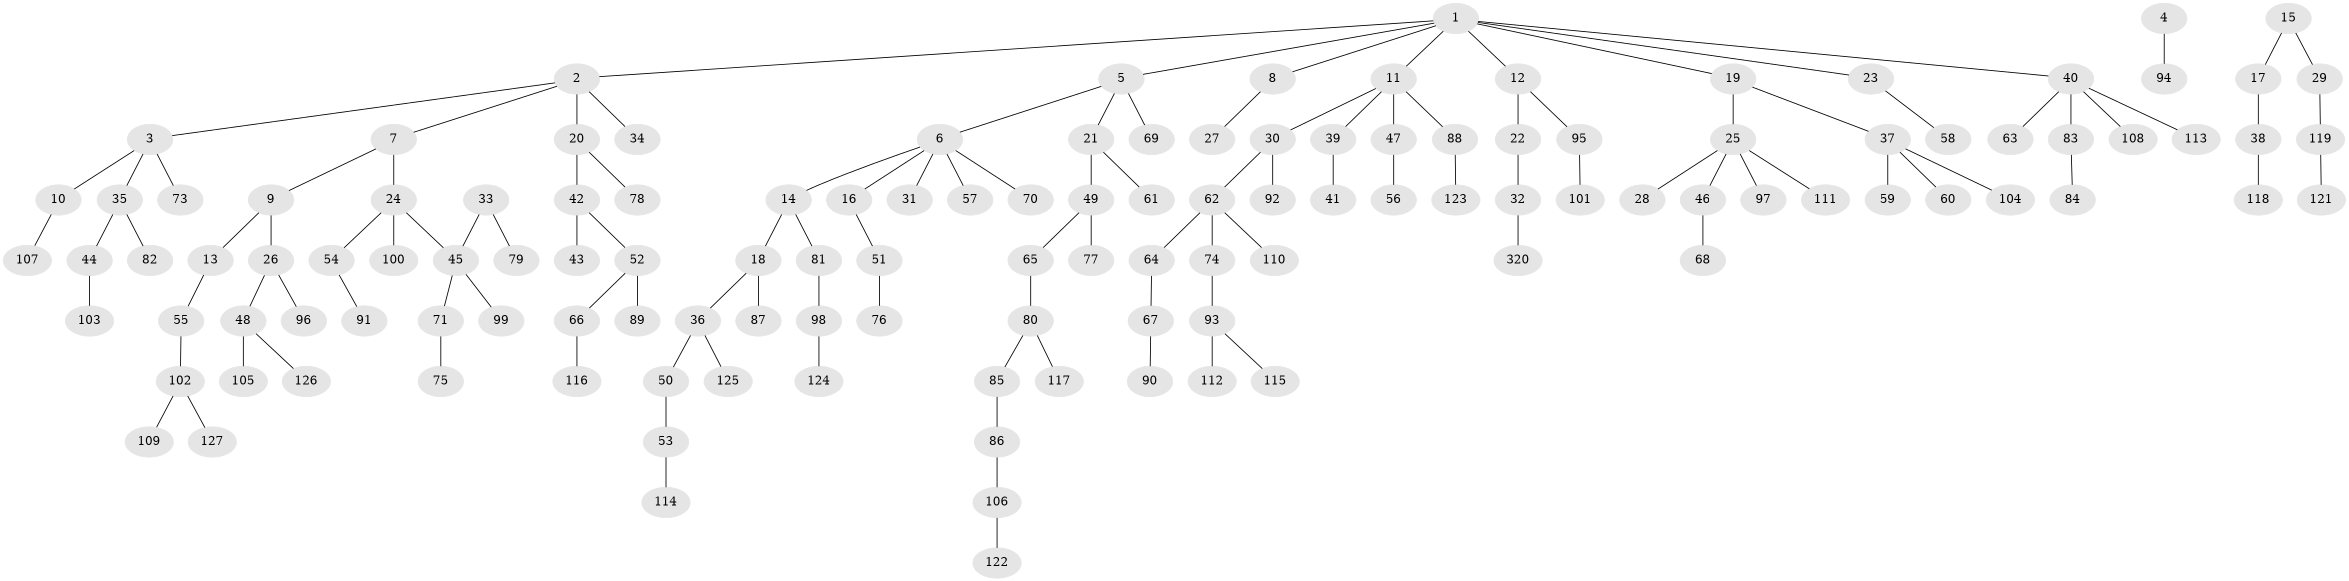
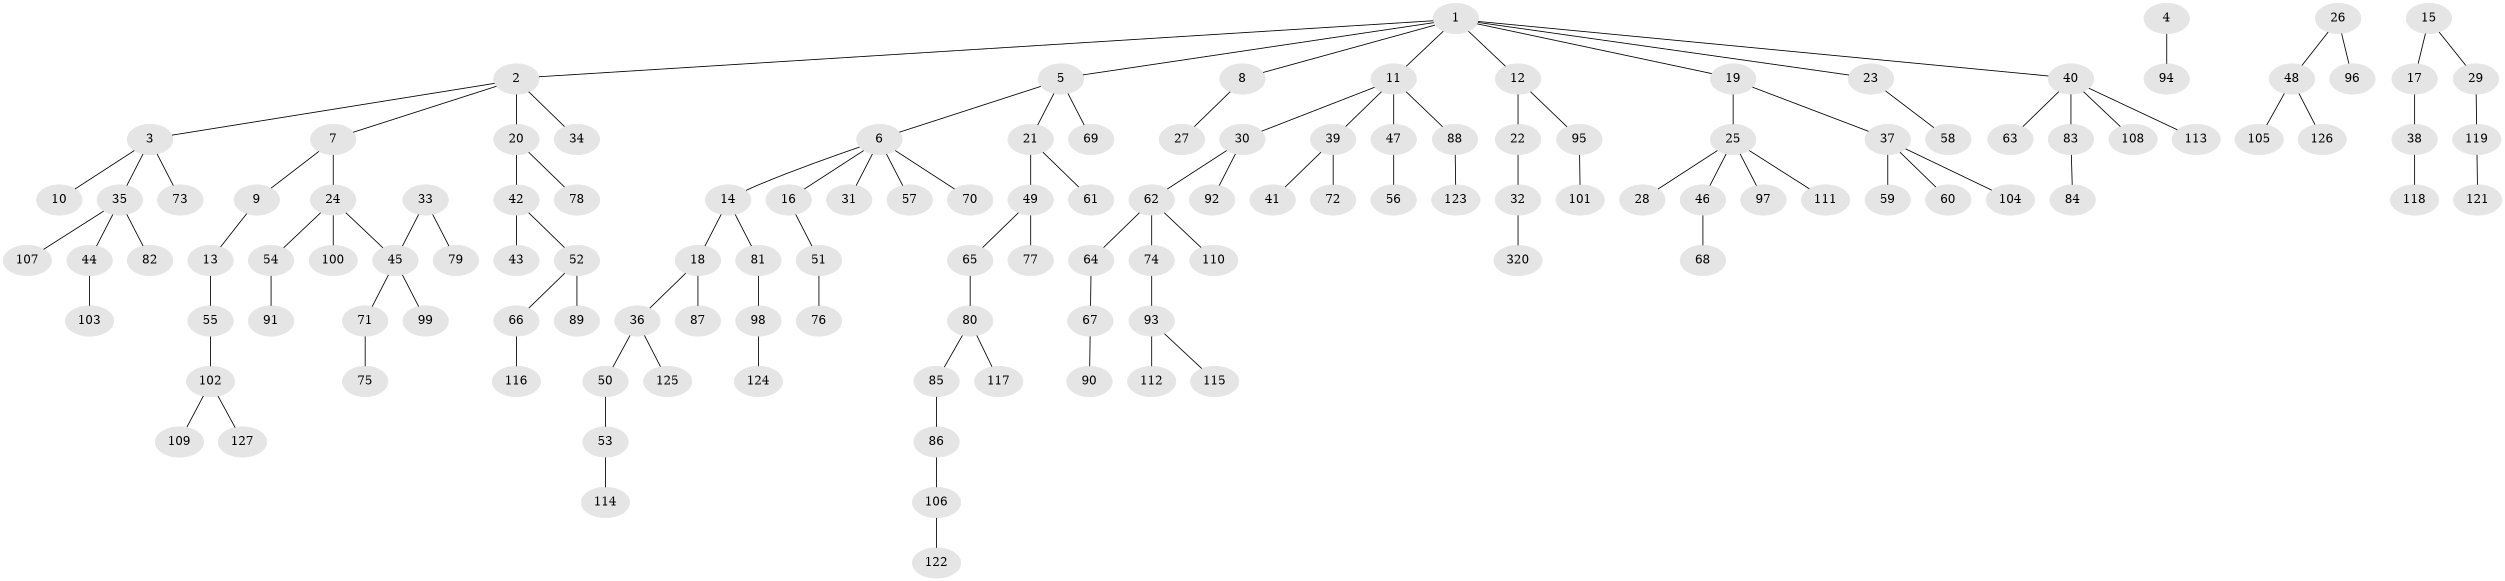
node "72": added
edge "10" -- "107": now "35" -- "107"
edge "9" -- "26": removed
